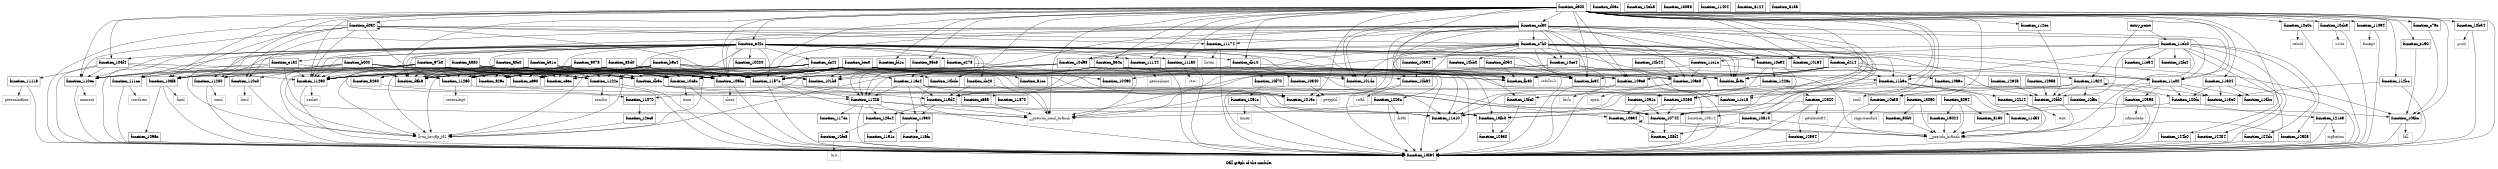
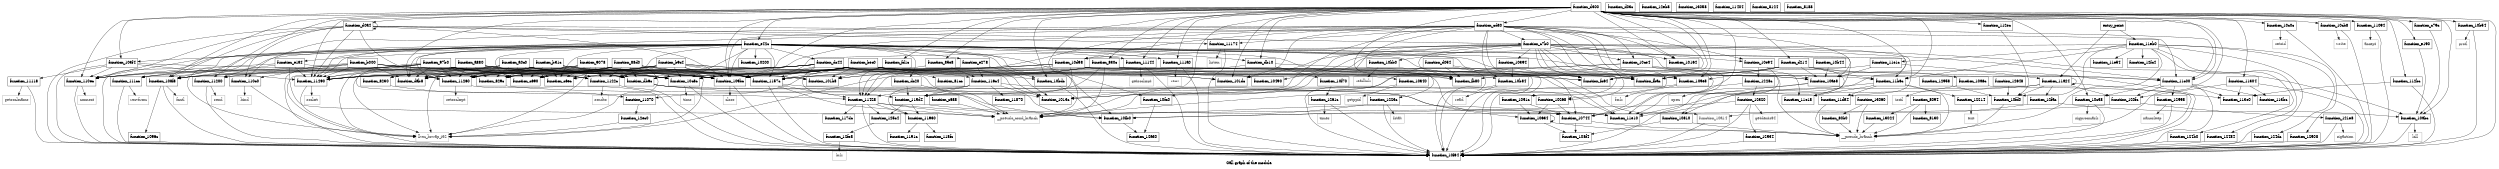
edge "function_c7b0" -> "function_10fd0": now "function_c7b0" -> "function_11da4"
